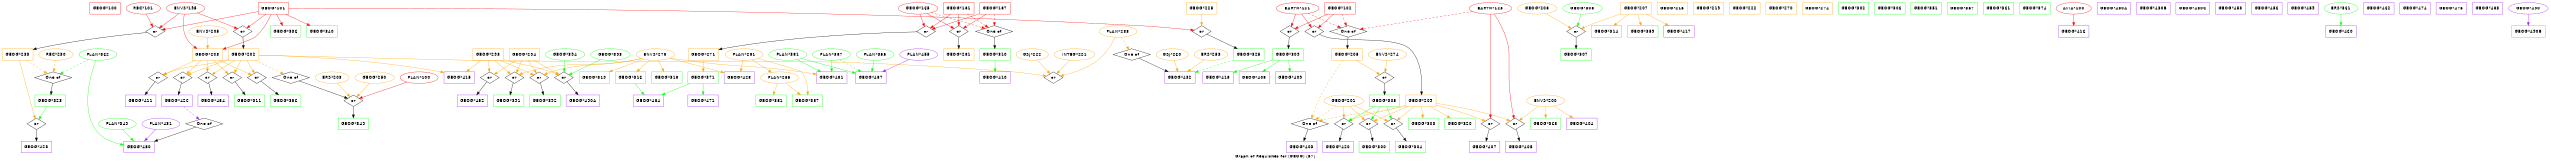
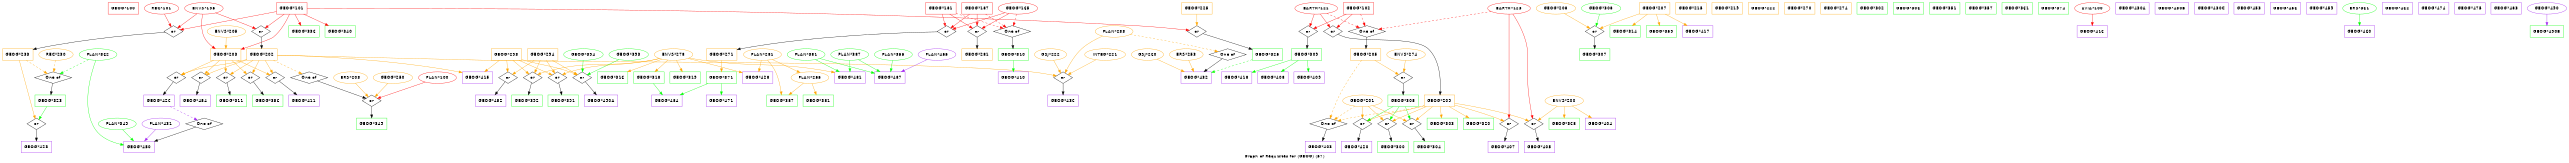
edge "PLAN*387" -> "GEOG*487": style dashed -> solid
edge "GEOG*316" -> "GEOG*484": now "GEOG*318" -> "GEOG*484"
node "GEOG*436": added
